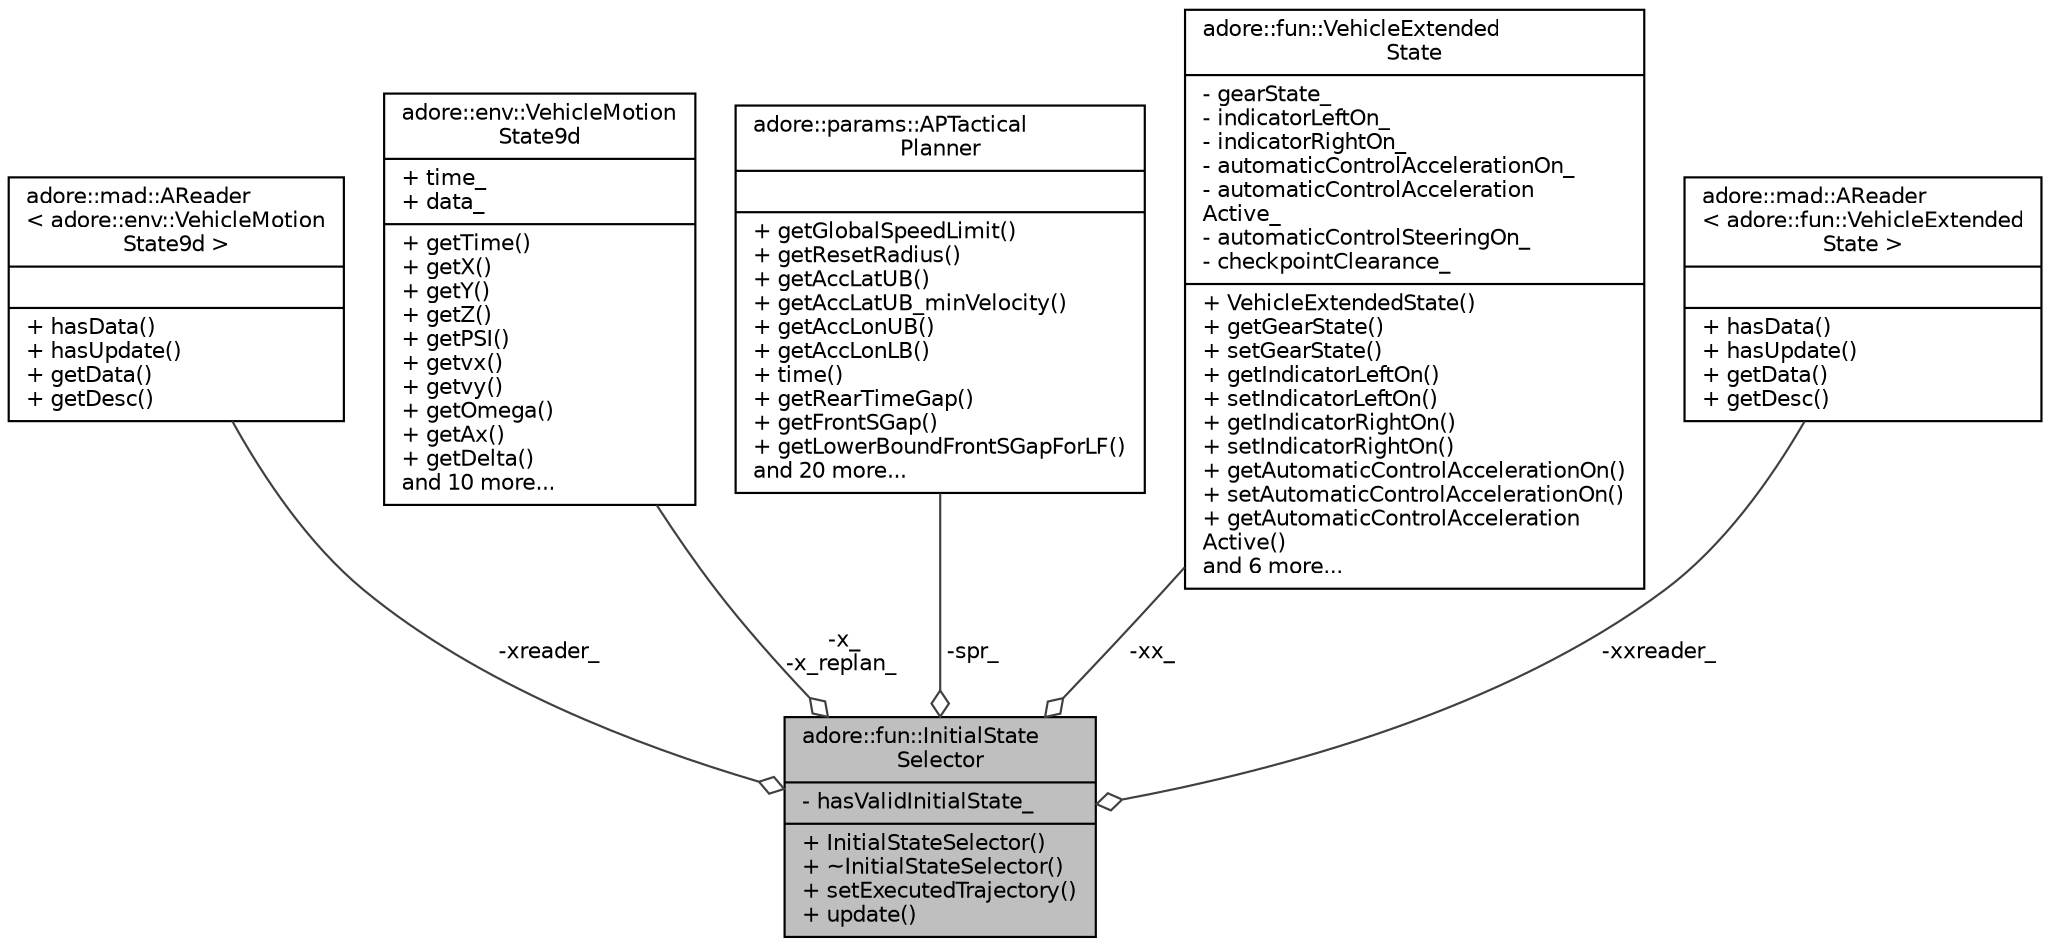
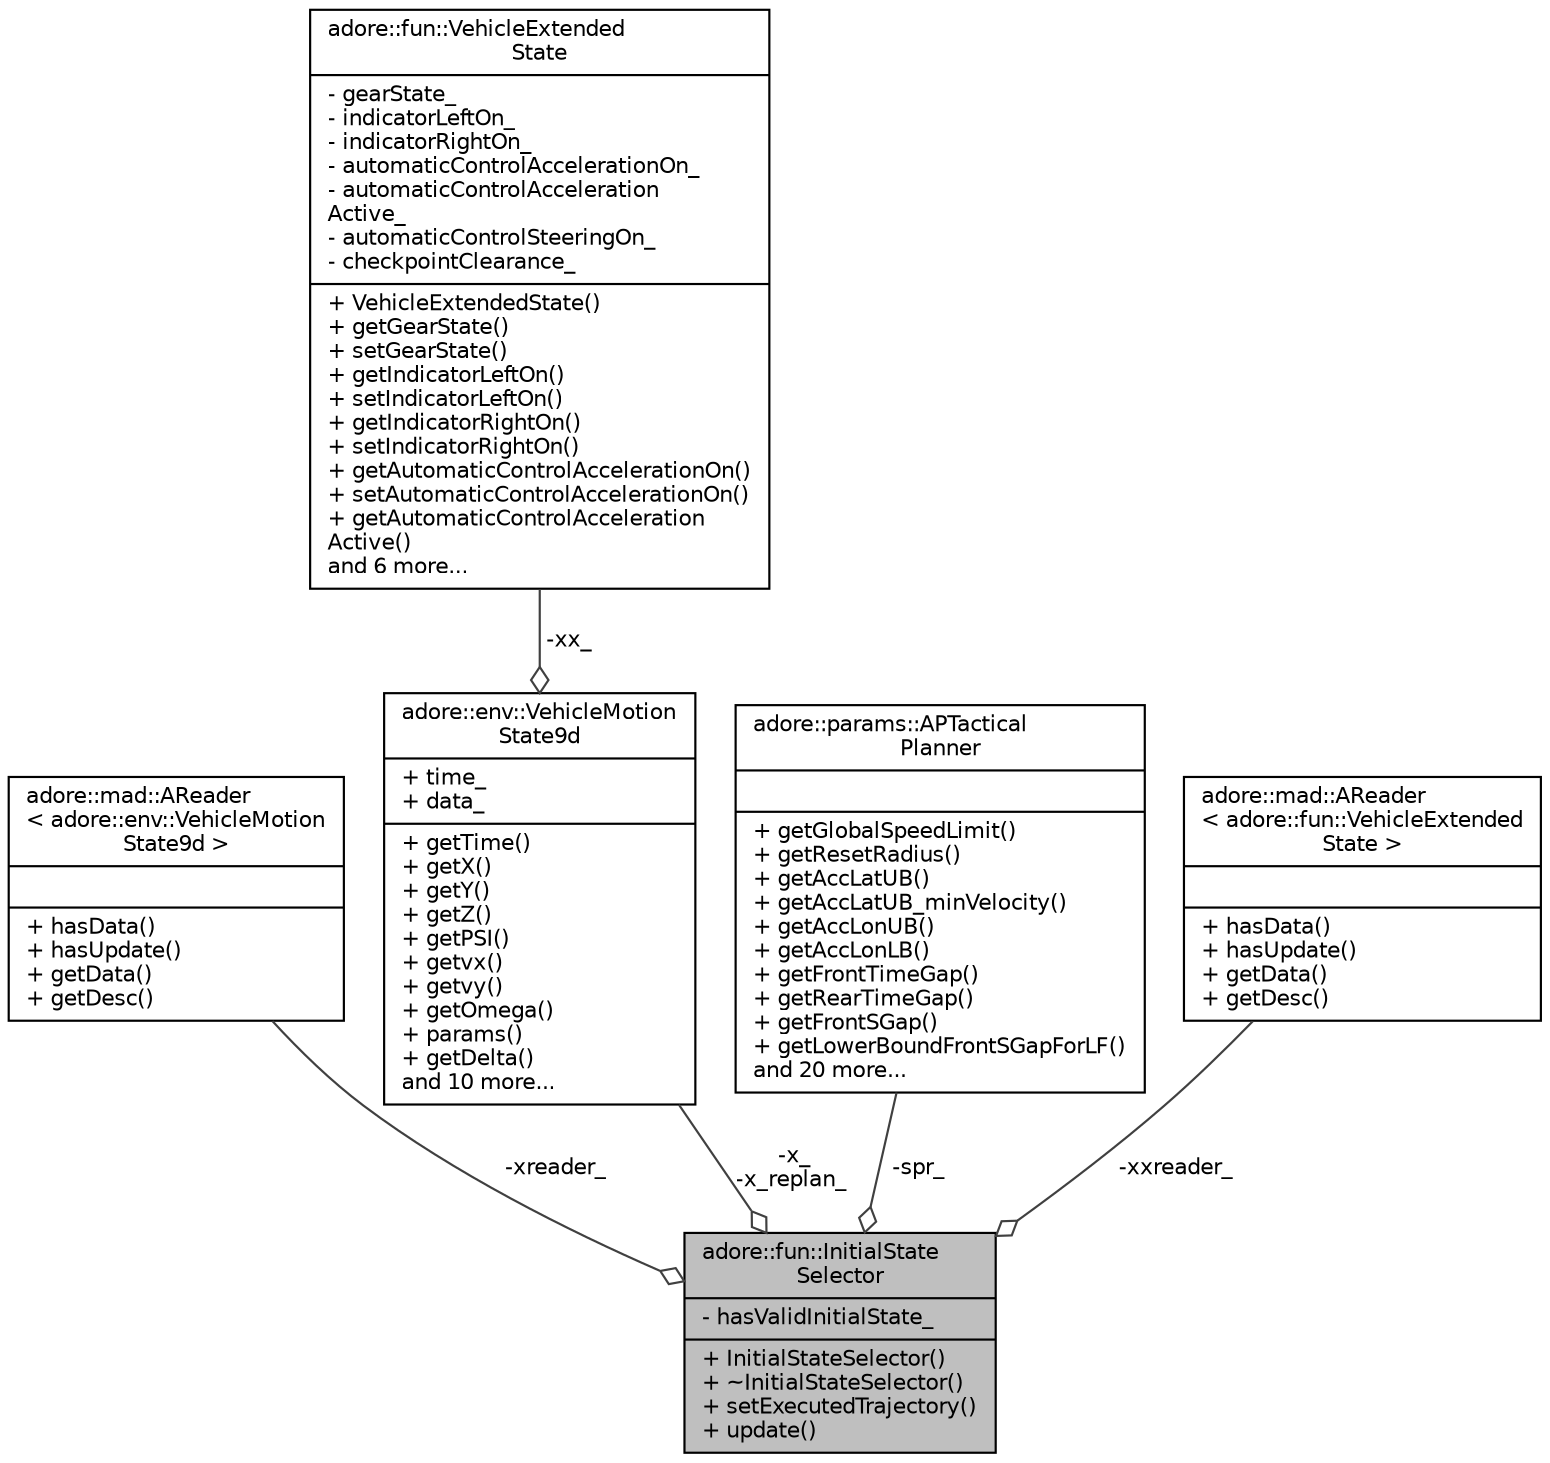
node "adore::params::APTactical": text "+ time()" -> "+ getFrontTimeGap()"
node "adore::env::VehicleMotion": text "+ getAx()" -> "+ params()"
edge "adore::fun::VehicleExtended" -> "adore::fun::InitialState": now "adore::fun::VehicleExtended" -> "adore::env::VehicleMotion"
